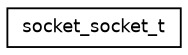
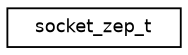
node "socket_socket_t": label "socket_socket_t" -> "socket_zep_t"
